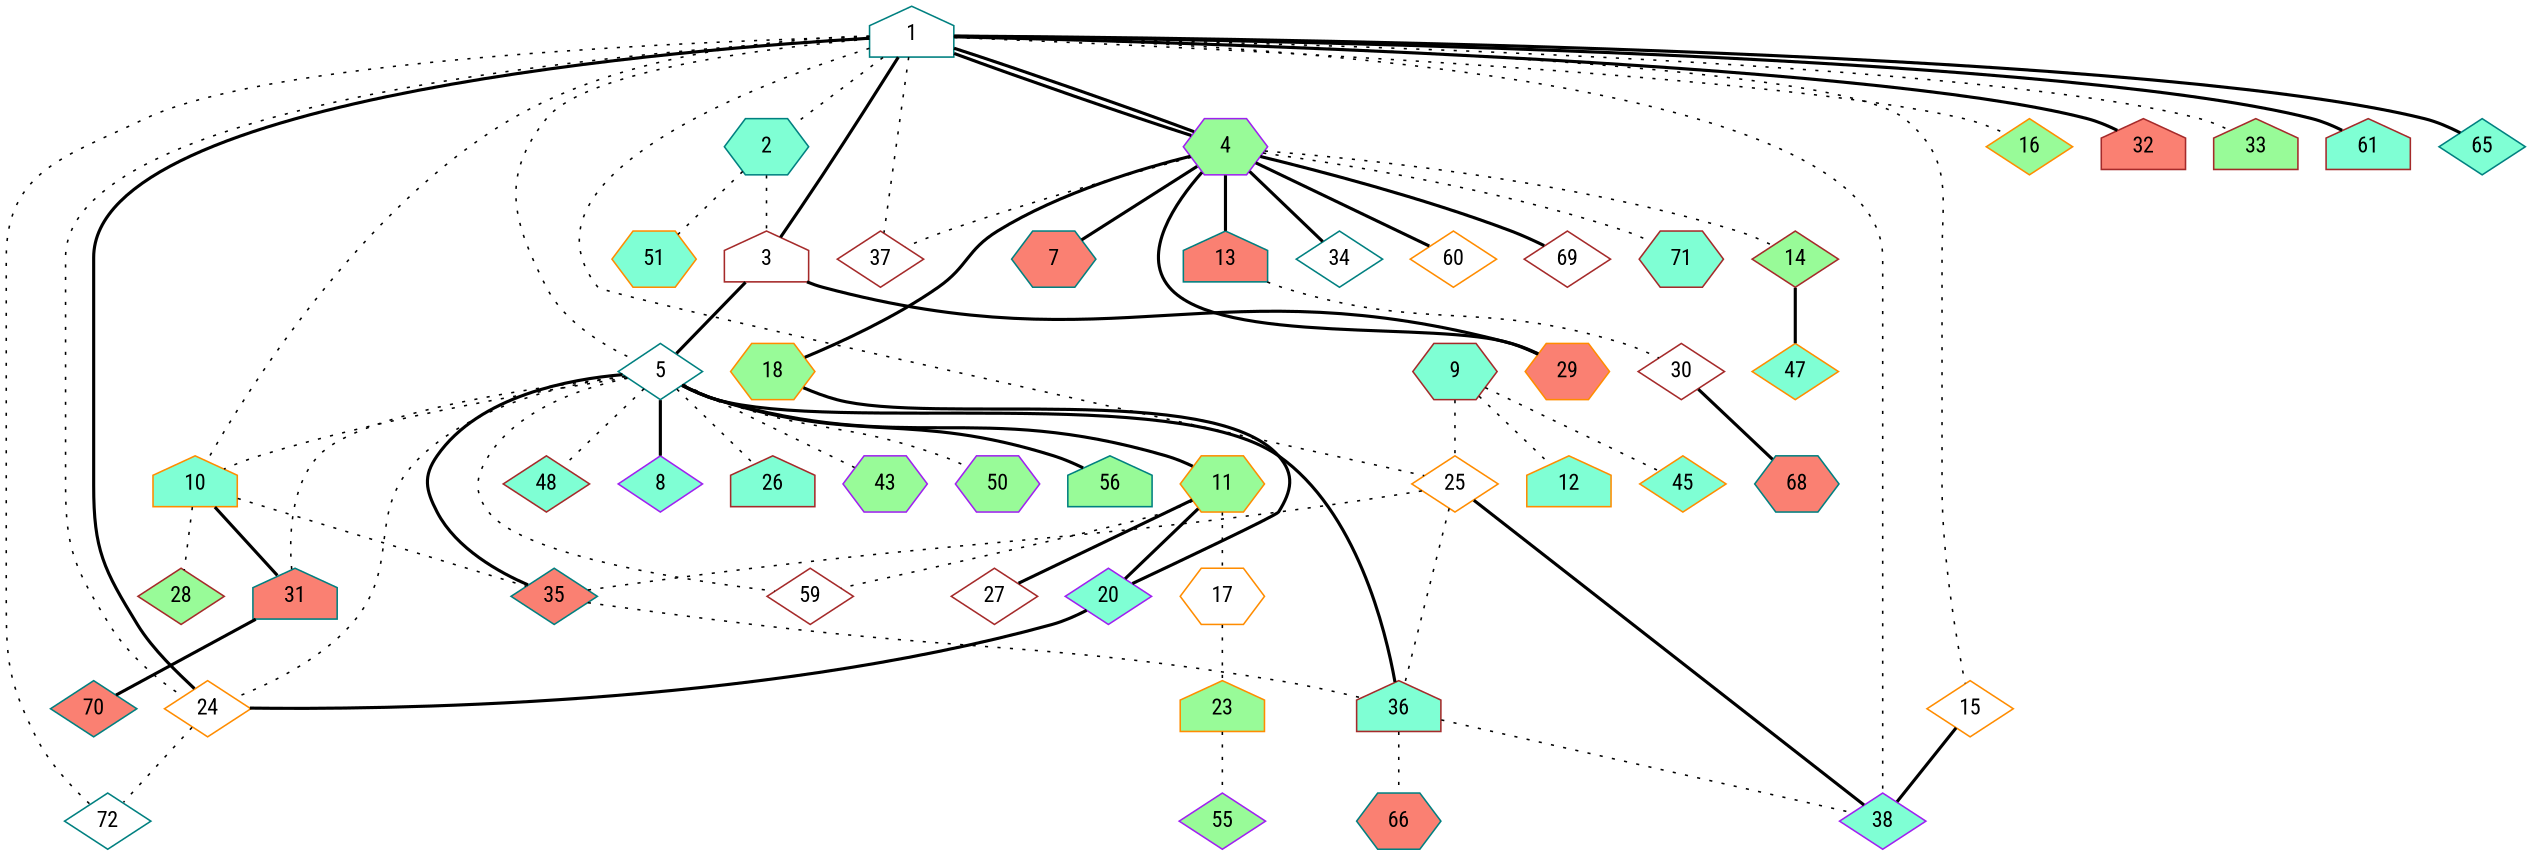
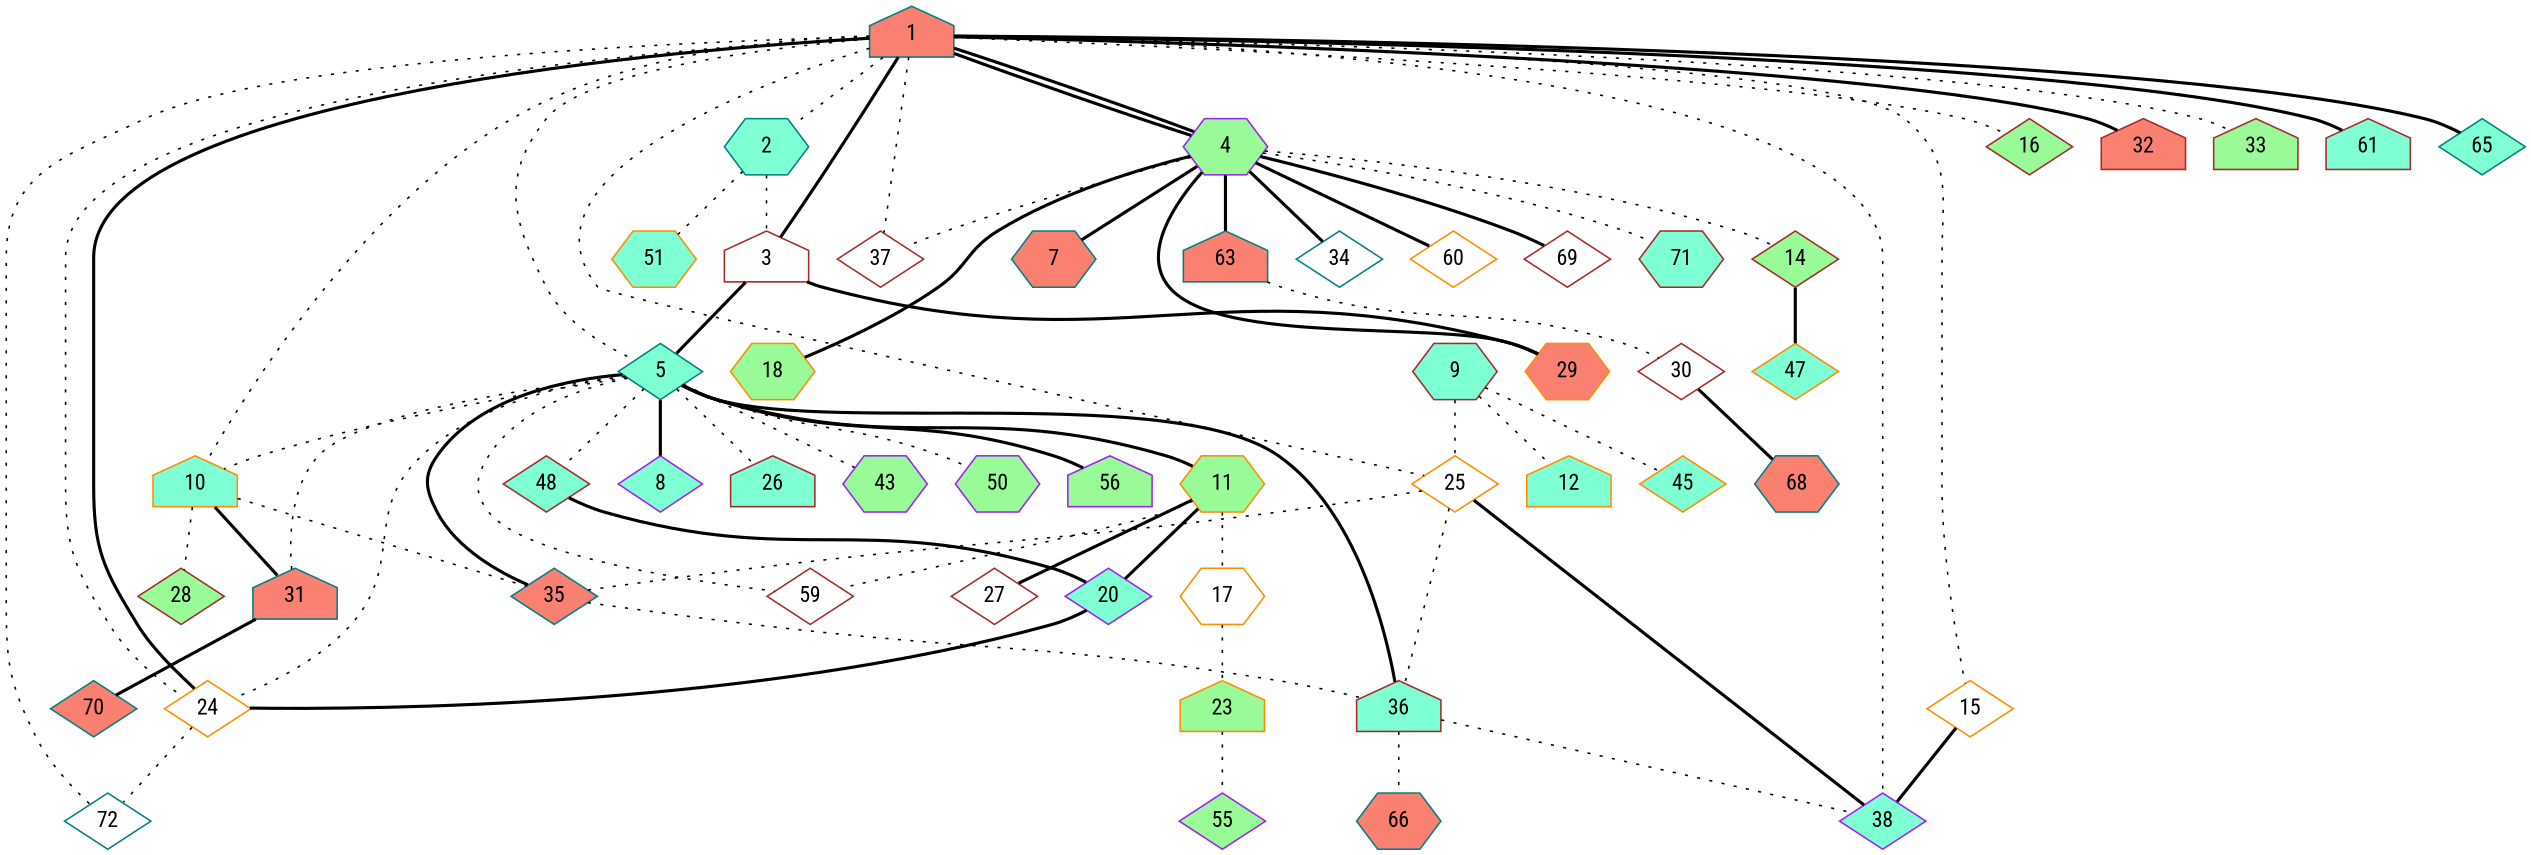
node "1": fillcolor white -> salmon
node "16": color darkorange -> brown
node "13": label "13" -> "63"
node "5": fillcolor white -> aquamarine
edge "18" -- "20": now "48" -- "20"
node "56": color teal -> purple
